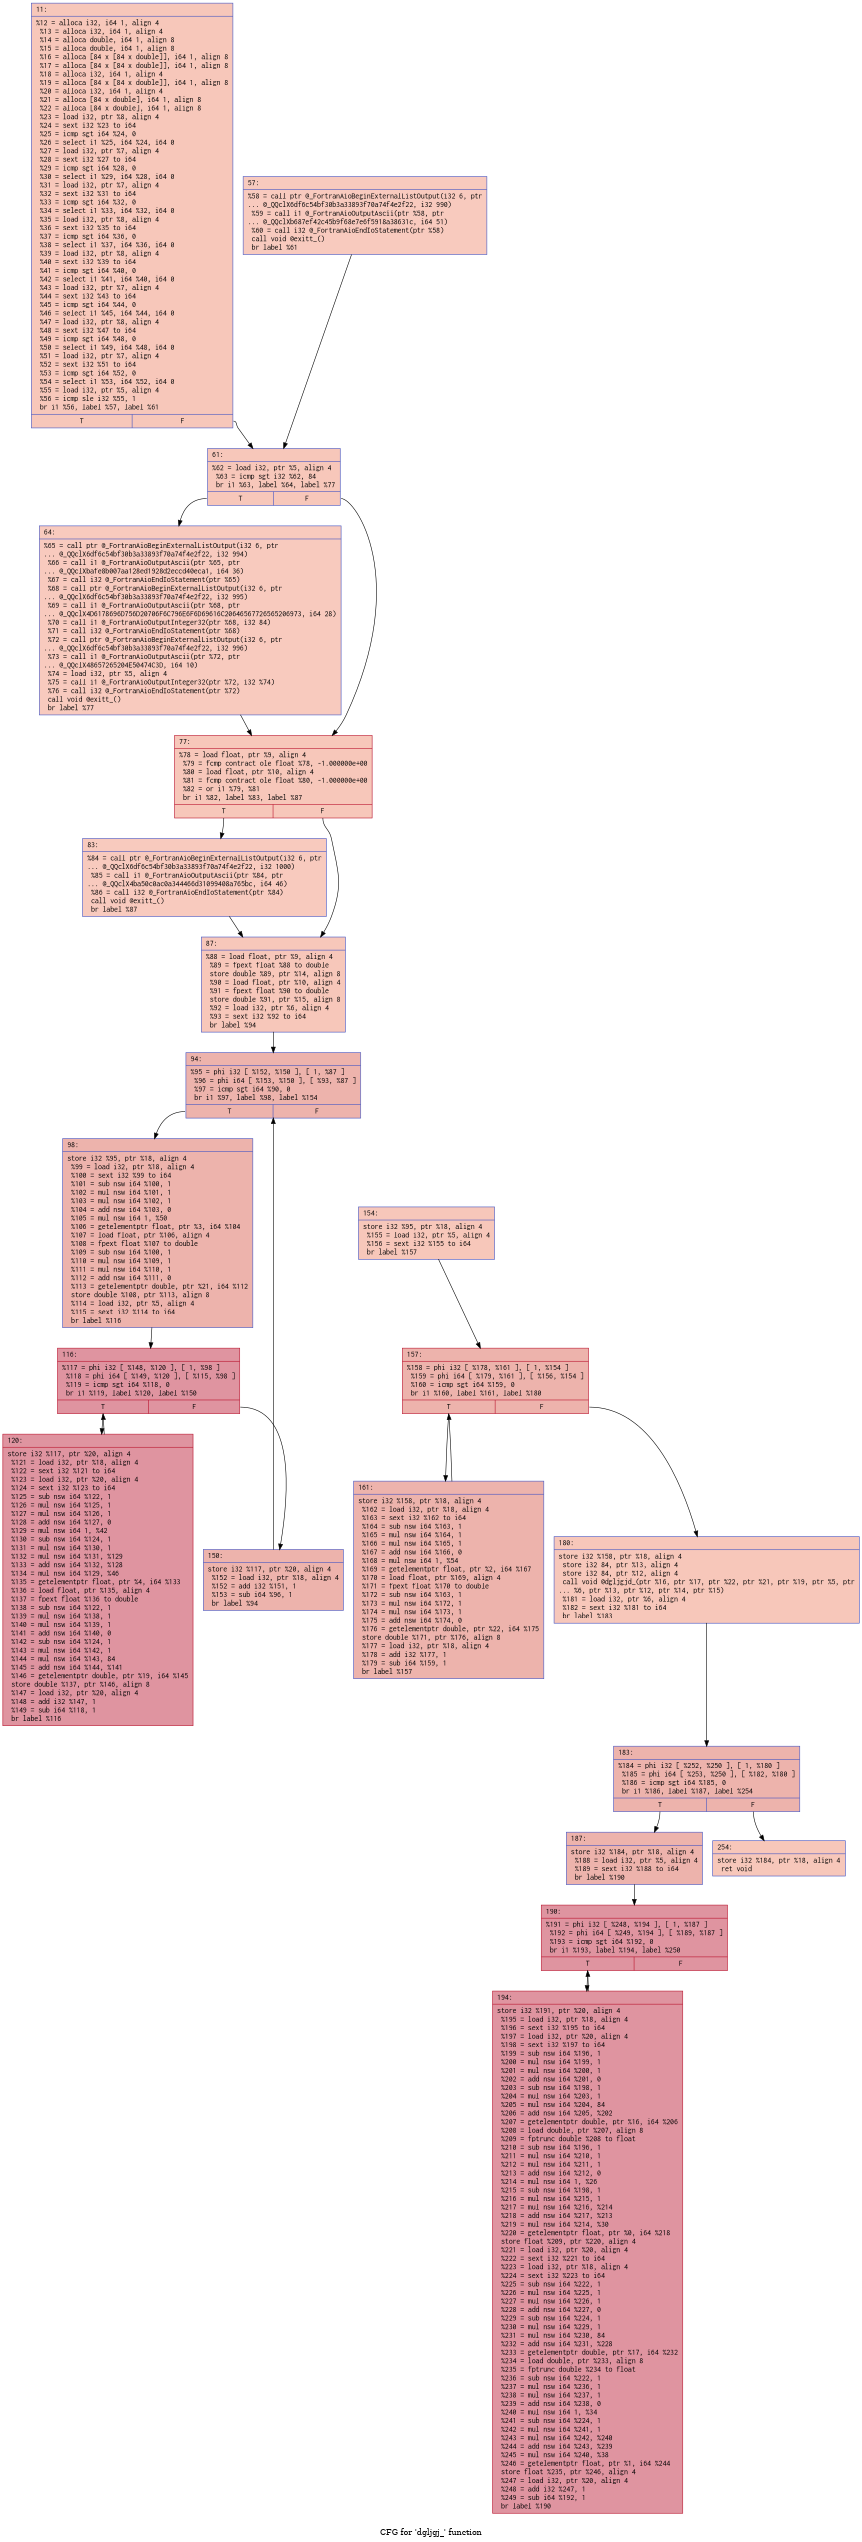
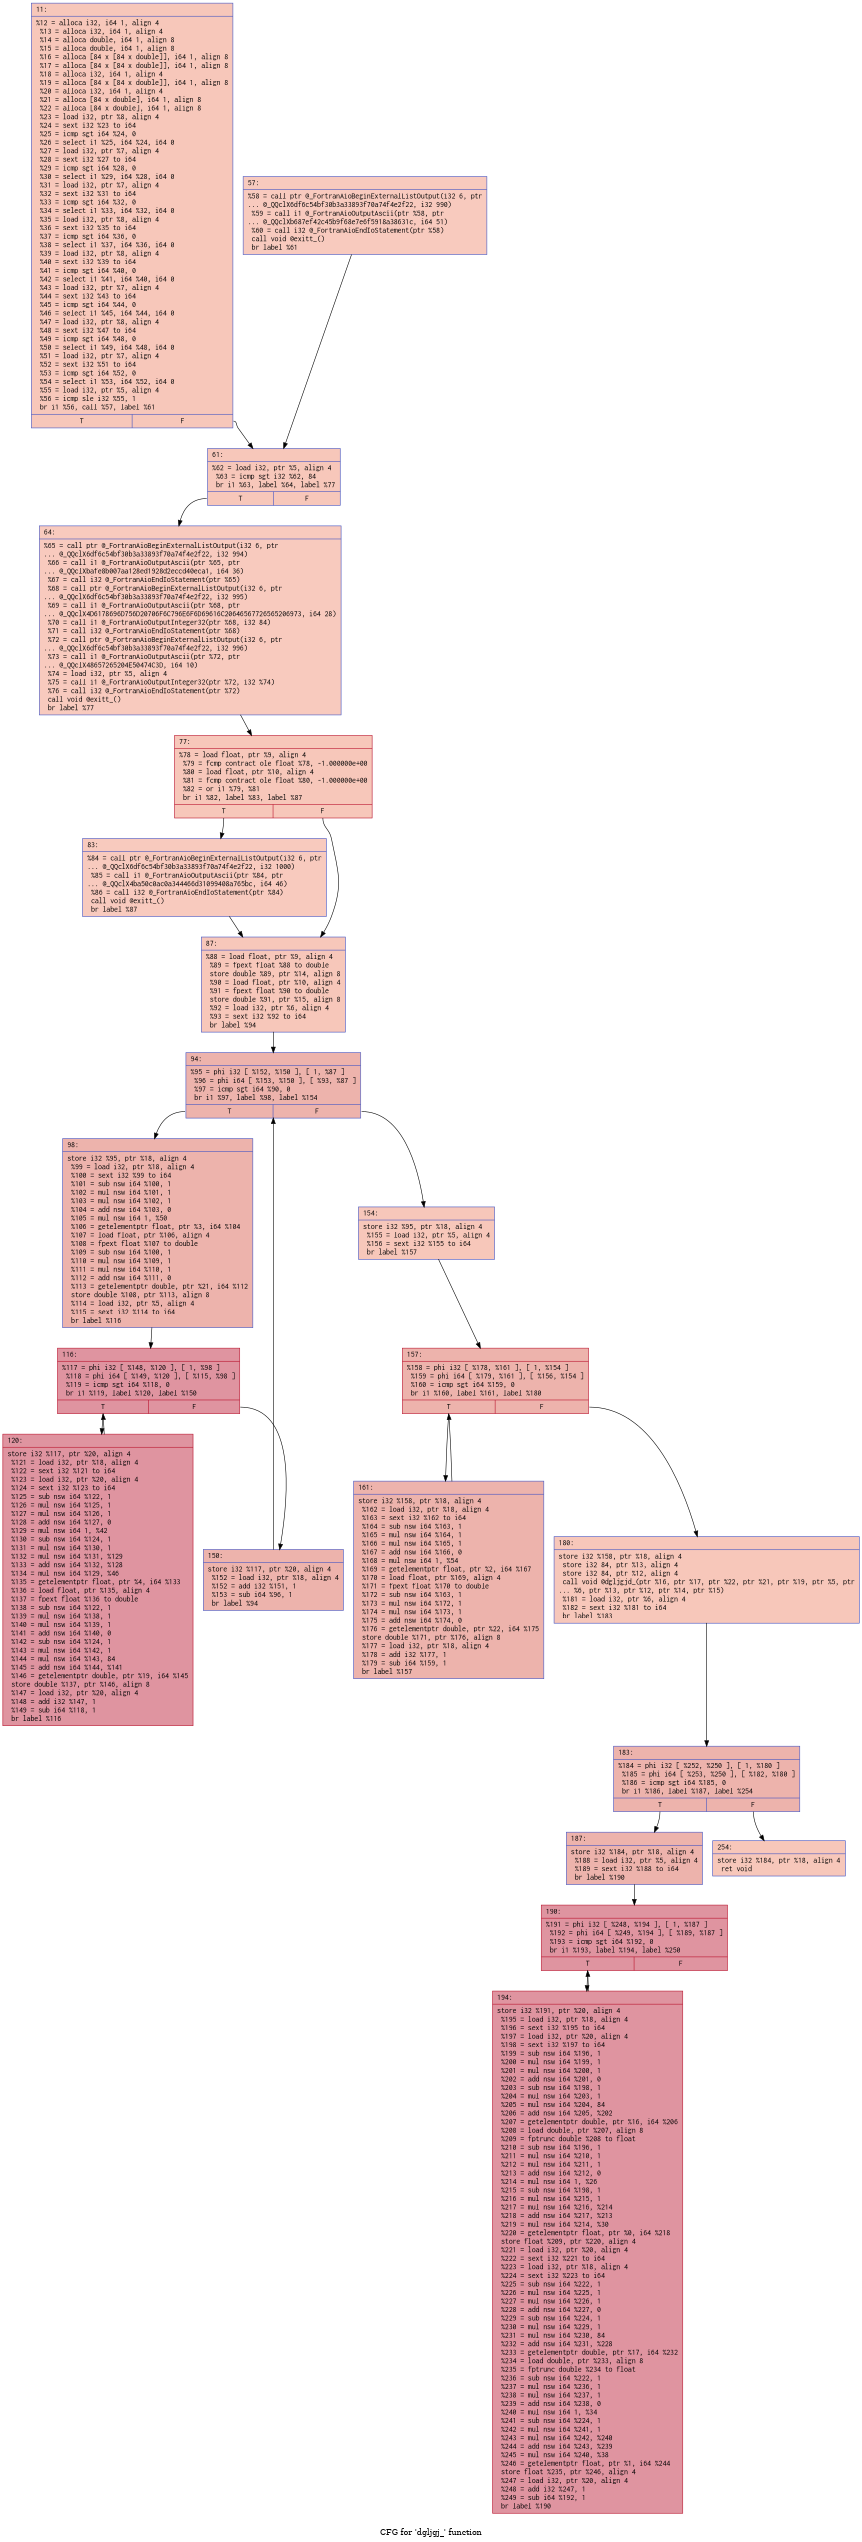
node "11:": text "br i1 %56, label %57, label %61" -> "br i1 %56, call %57, label %61"
edge "61:" -> "77:": removed
edge "94:" -> "154:": added
